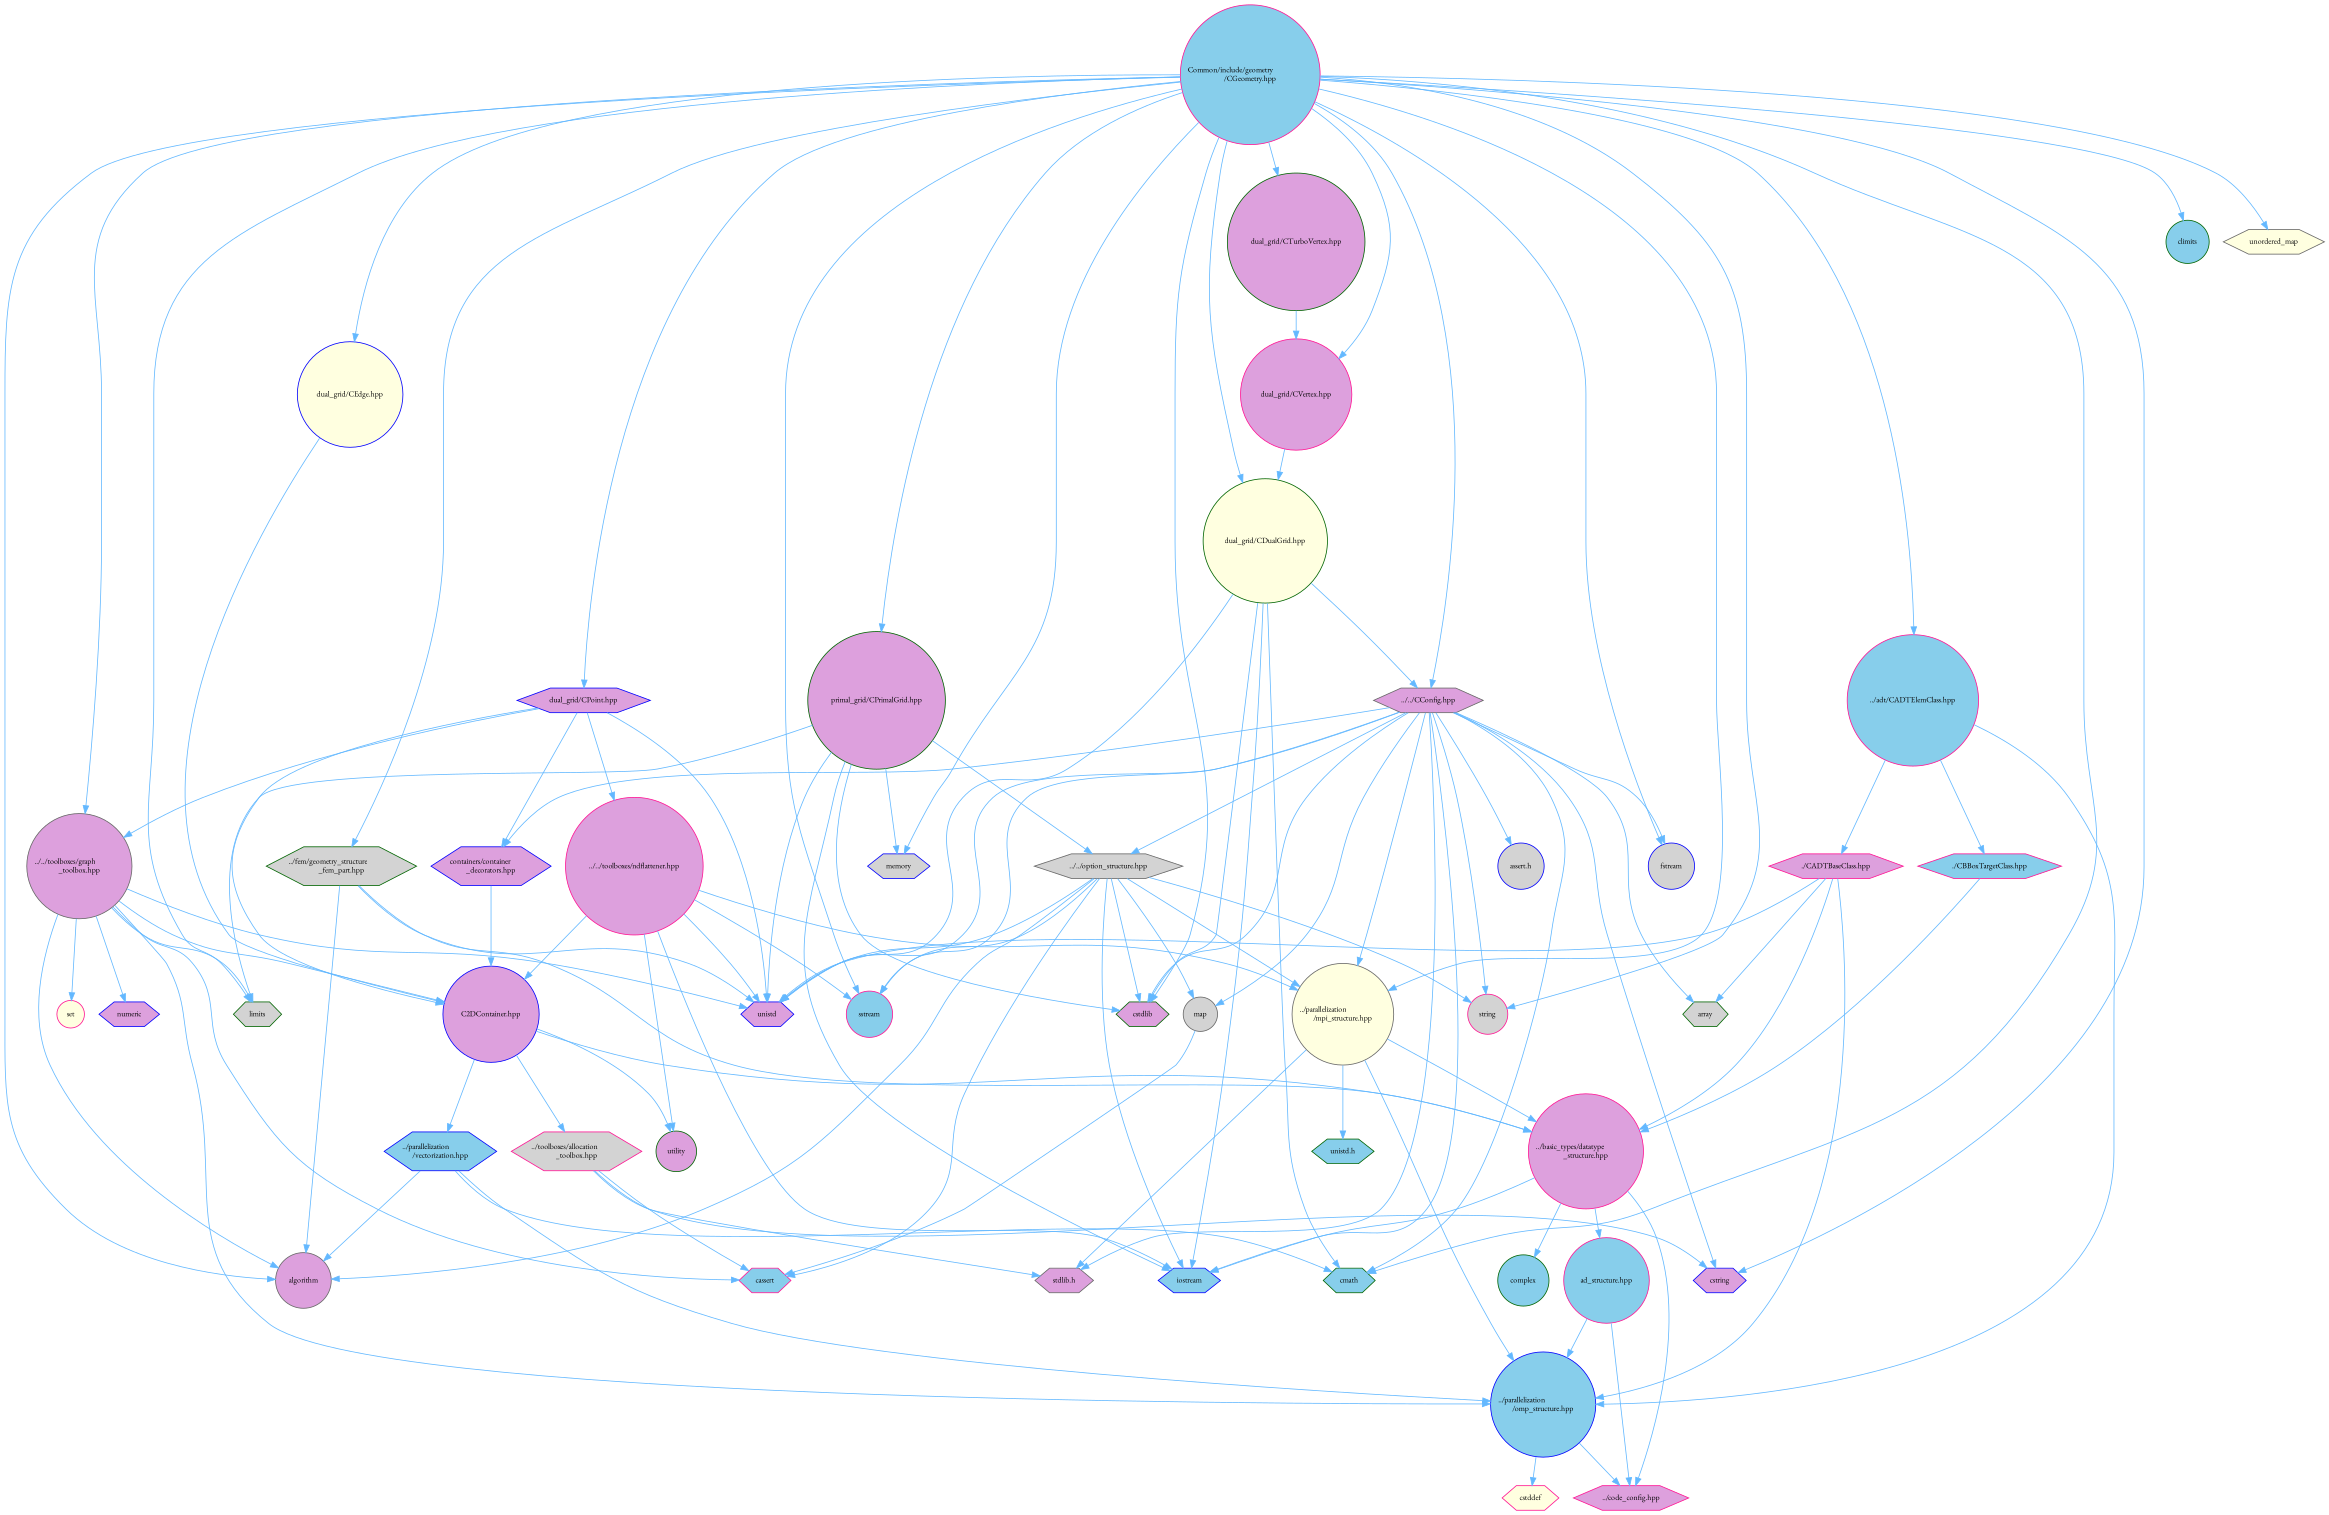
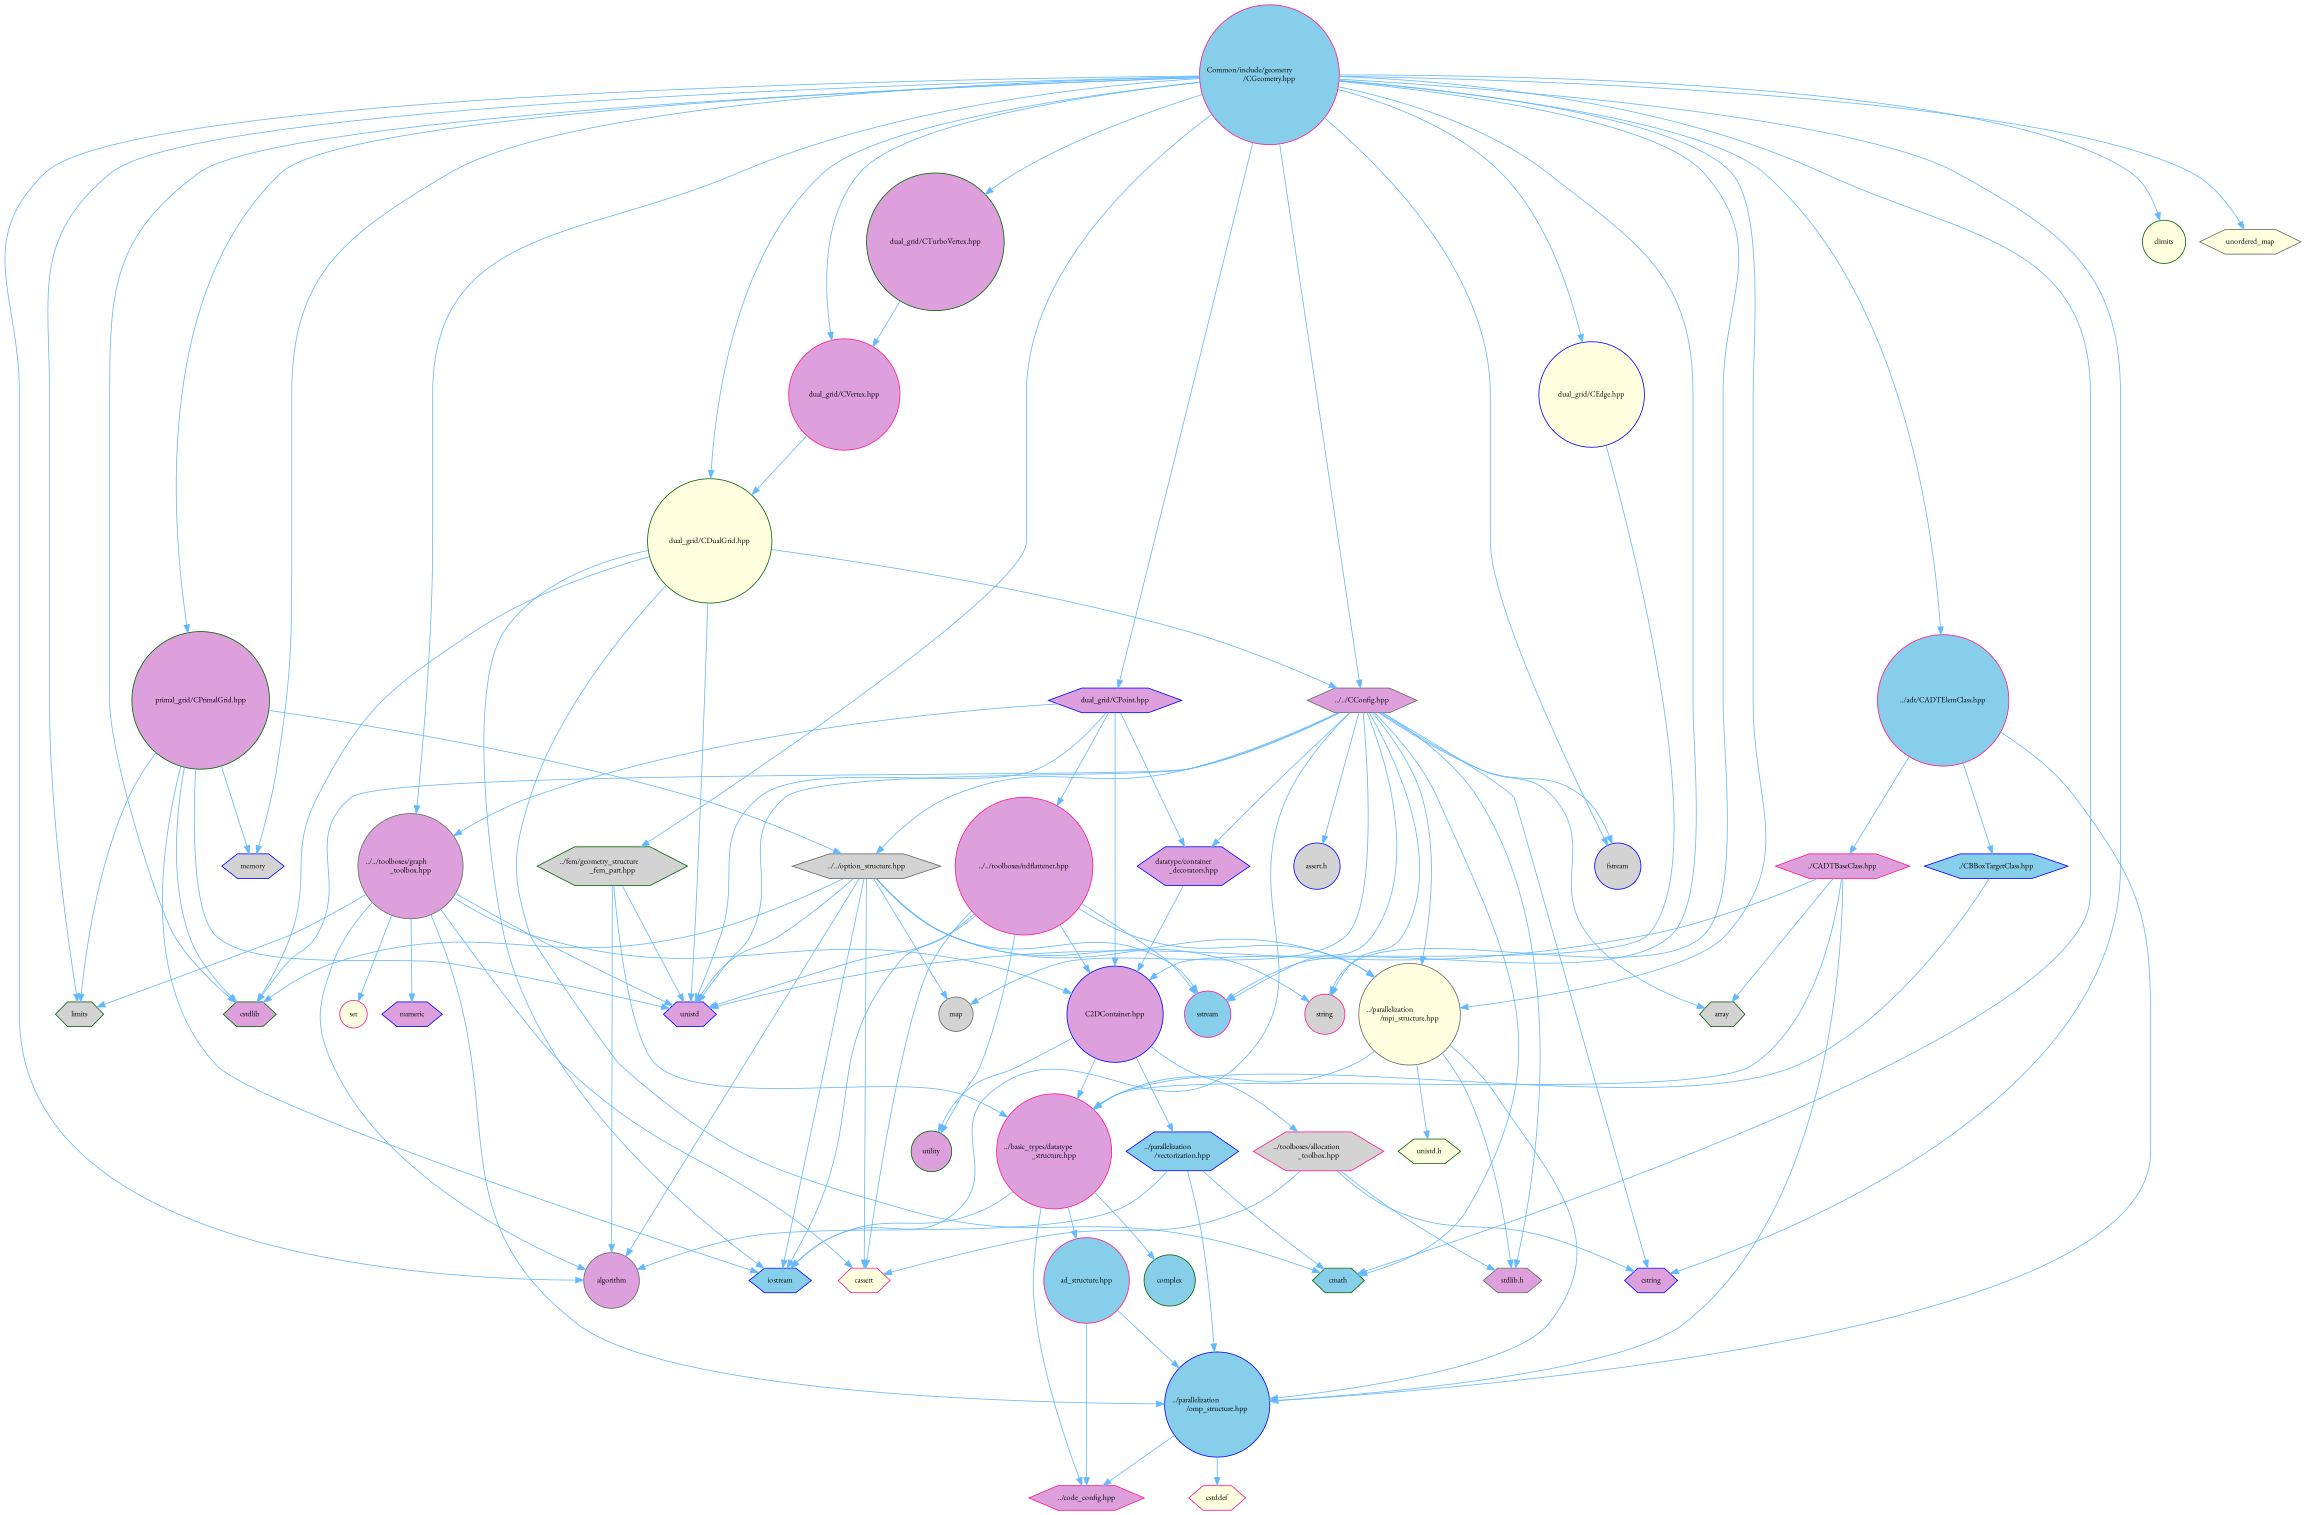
node "climits": fillcolor skyblue -> lightyellow
node "containers/container _decorators.hpp": label "containers/container _decorators.hpp" -> "datatype/container _decorators.hpp"
node "./CBBoxTargetClass.hpp": color deeppink -> blue
node "unistd.h": fillcolor skyblue -> lightyellow
edge "map" -> "cassert": now "../../toolboxes/ndflattener.hpp" -> "cassert"
node "cassert": fillcolor skyblue -> lightyellow
